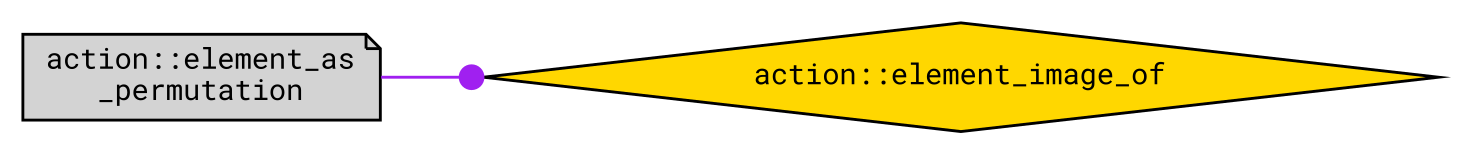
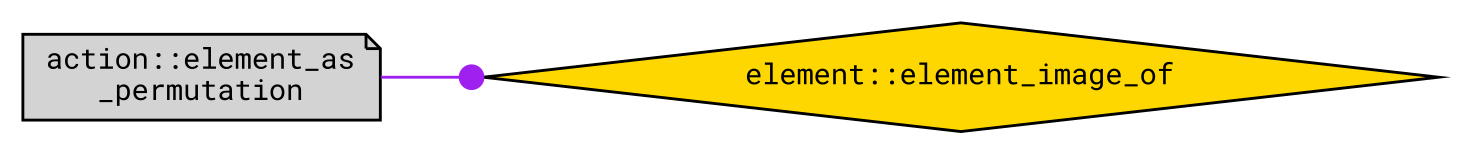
node "action::element_image_of": label "action::element_image_of" -> "element::element_image_of"
